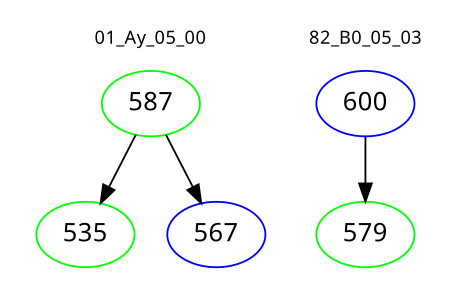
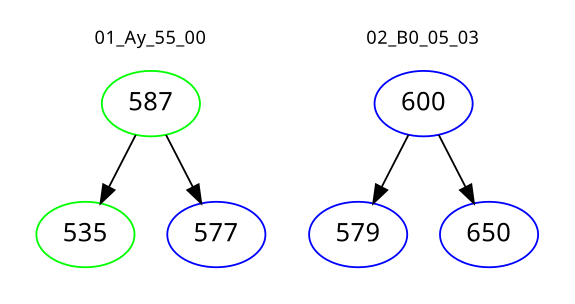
cluster "01_Ay_05_00": label "01_Ay_05_00" -> "01_Ay_55_00"
cluster "82_B0_05_03": label "82_B0_05_03" -> "02_B0_05_03"
node "567": label "567" -> "577"
node "579": color green -> blue
node "650": added
